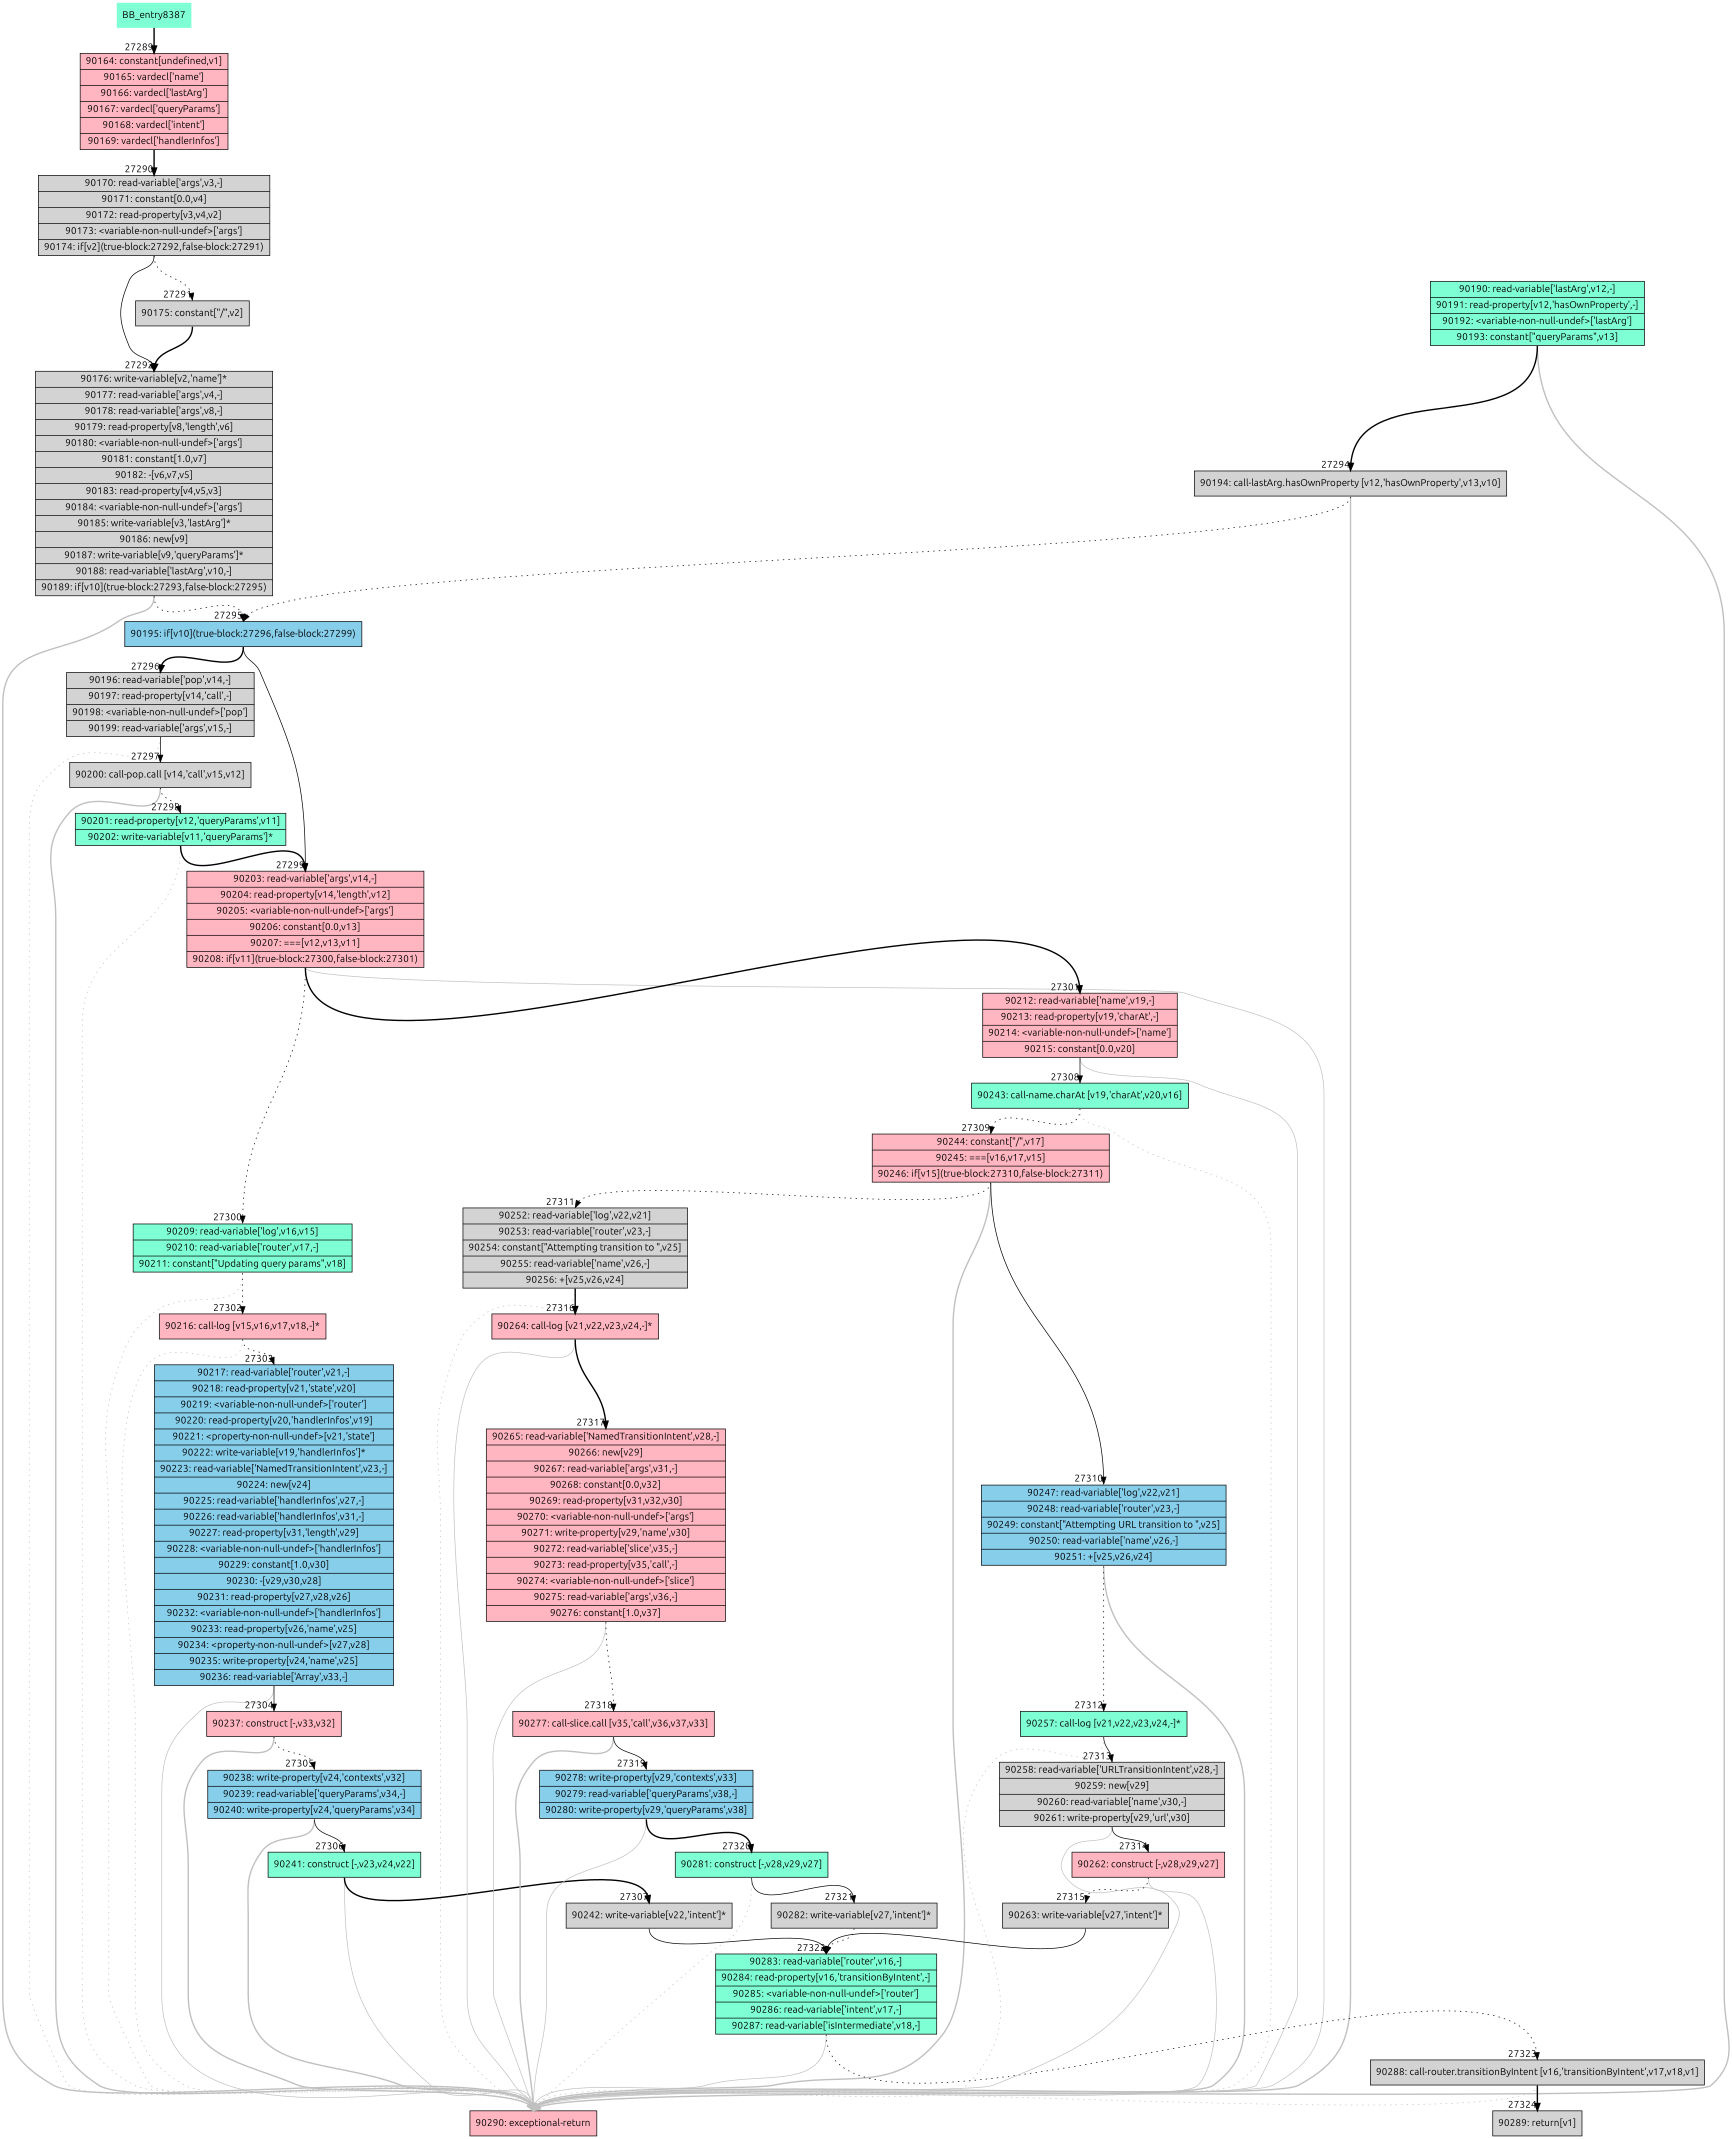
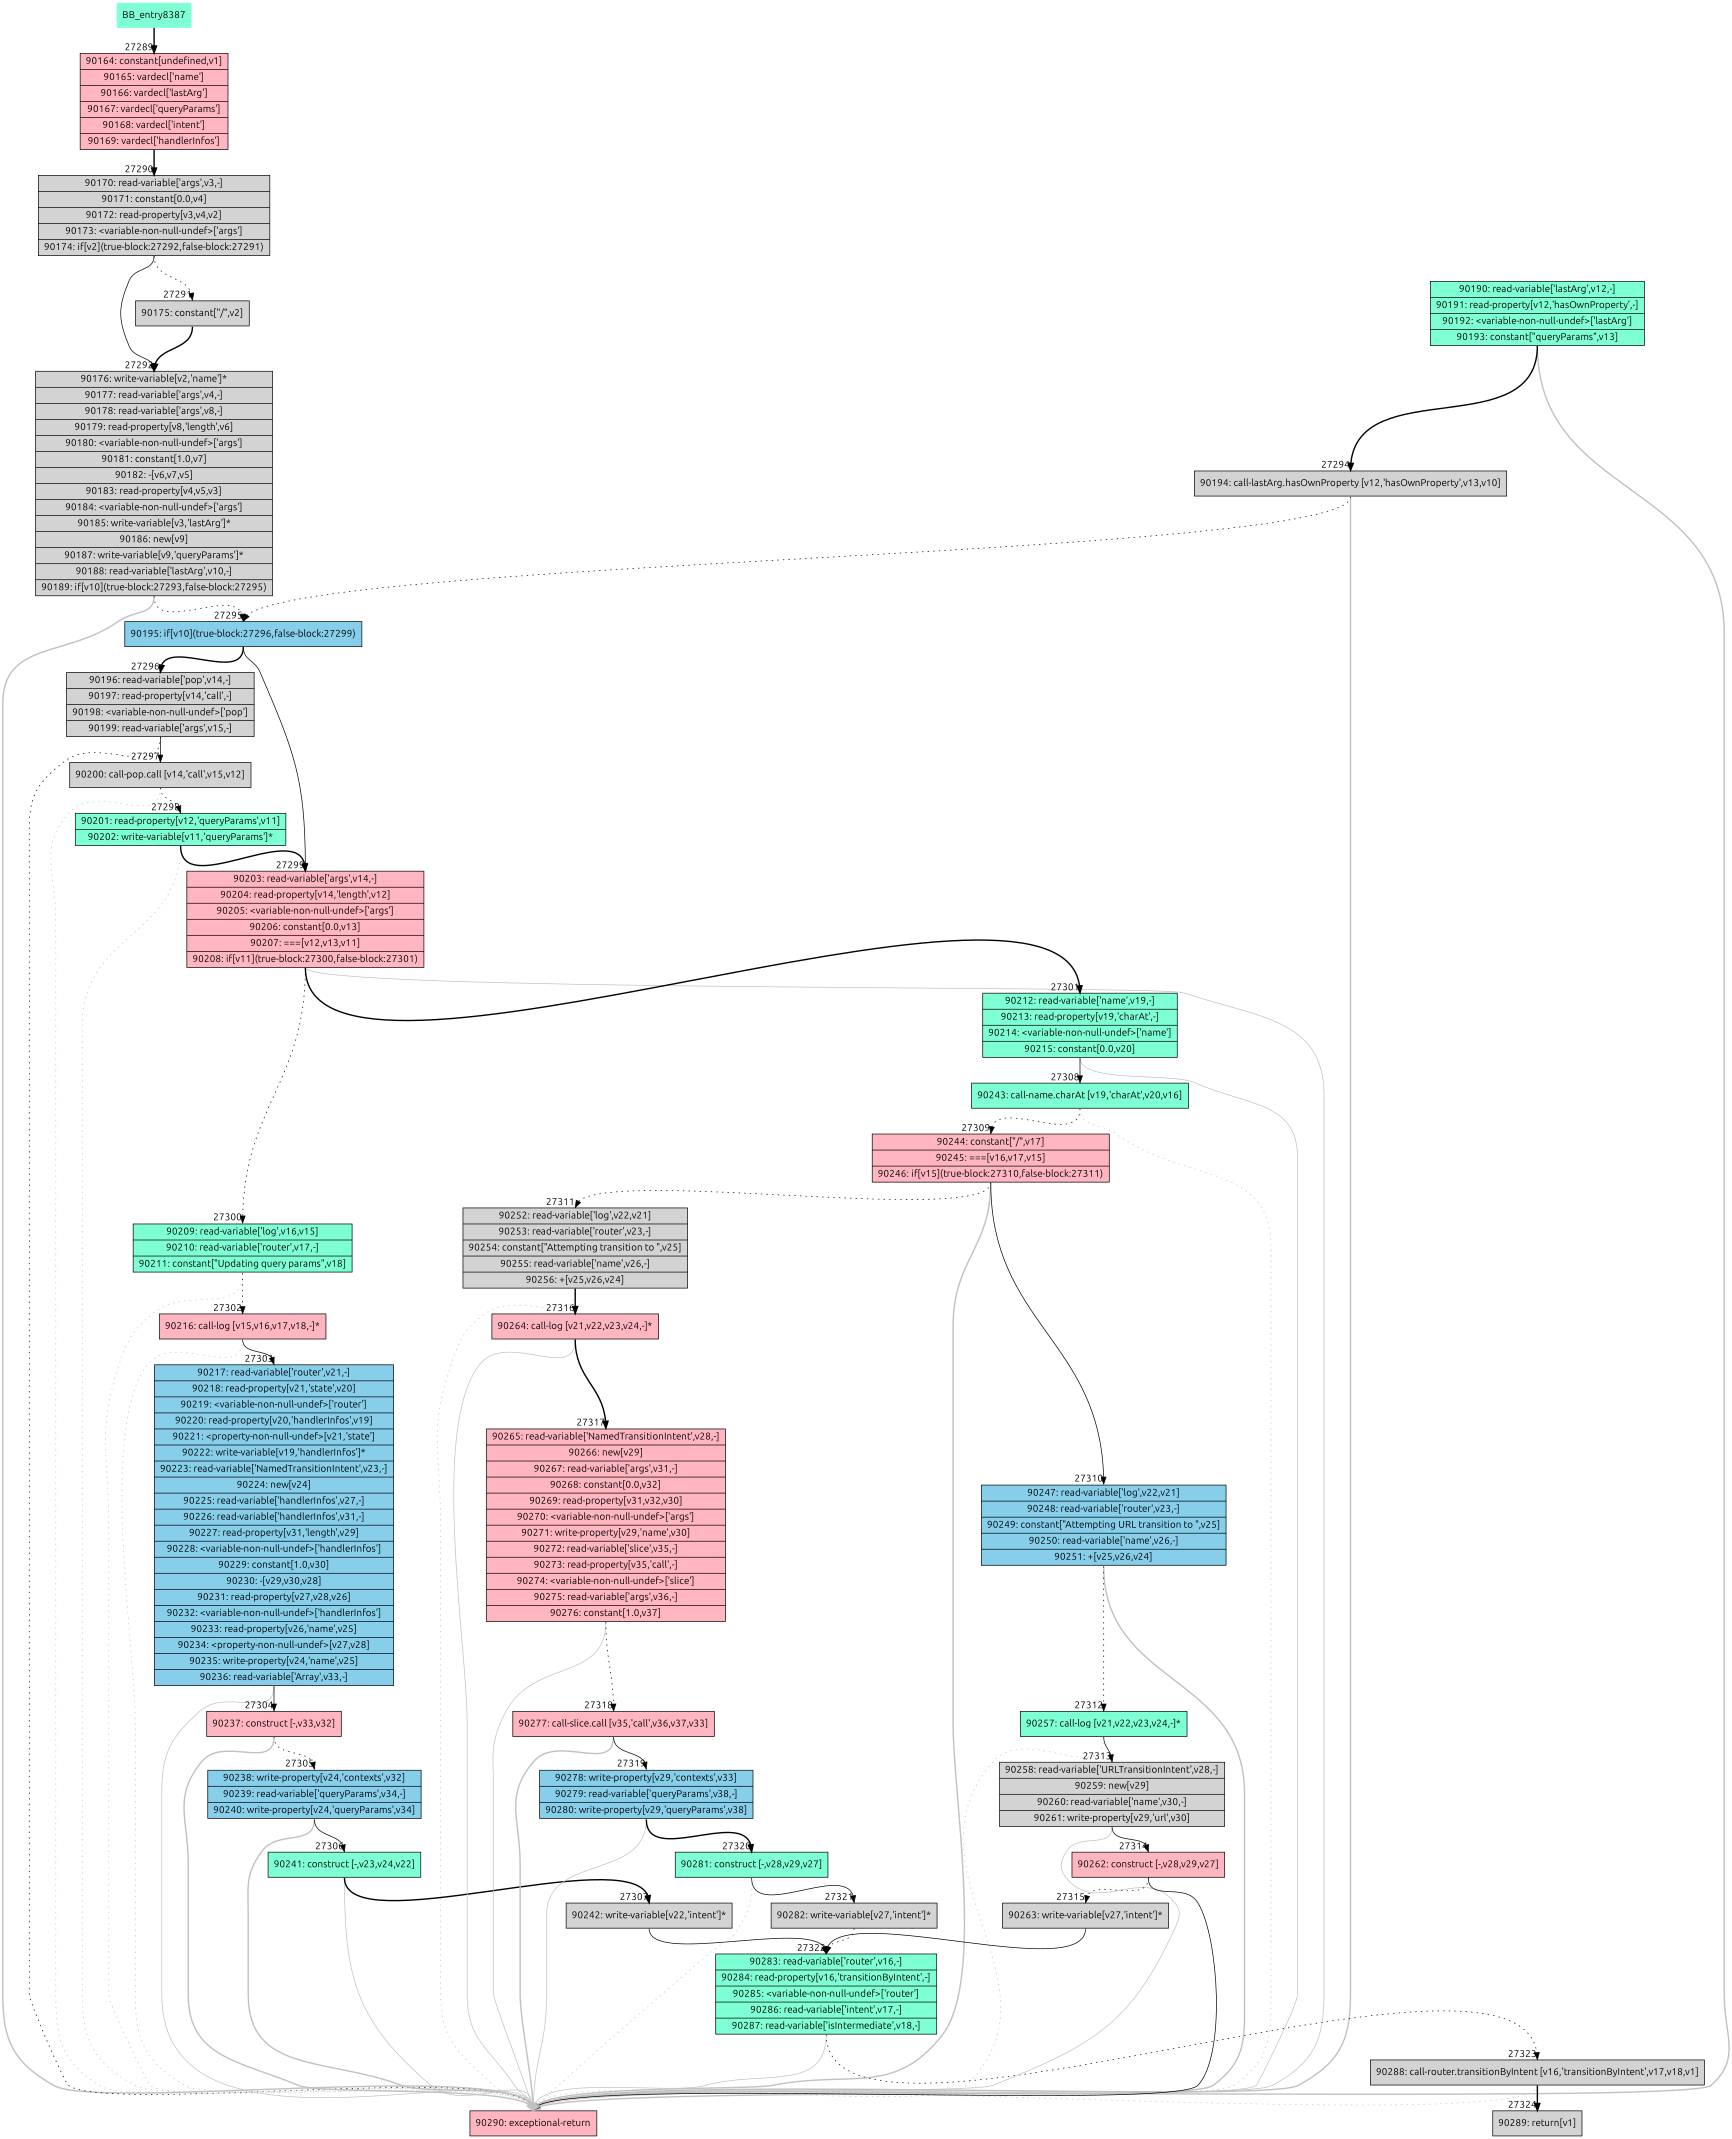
node "90212: read-variable['name',v19,-]": fillcolor lightpink -> aquamarine
edge "90216: call-log [v15,v16,v17,v18,-]*" -> "90217: read-variable['router',v21,-]": style dotted -> solid
edge "90196: read-variable['pop',v14,-]" -> "90290: exceptional-return": color gray -> black
edge "90200: call-pop.call [v14,'call',v15,v12]" -> "90290: exceptional-return": style bold -> dotted
edge "90262: construct [-,v28,v29,v27]" -> "90290: exceptional-return": color gray -> black
